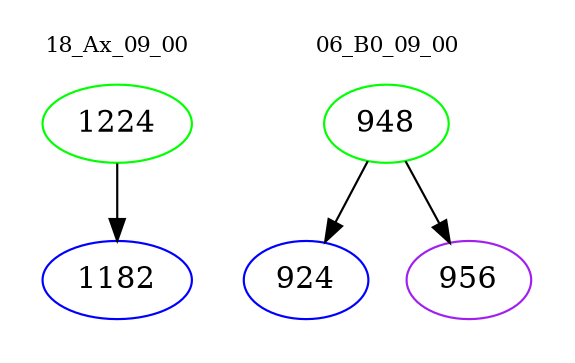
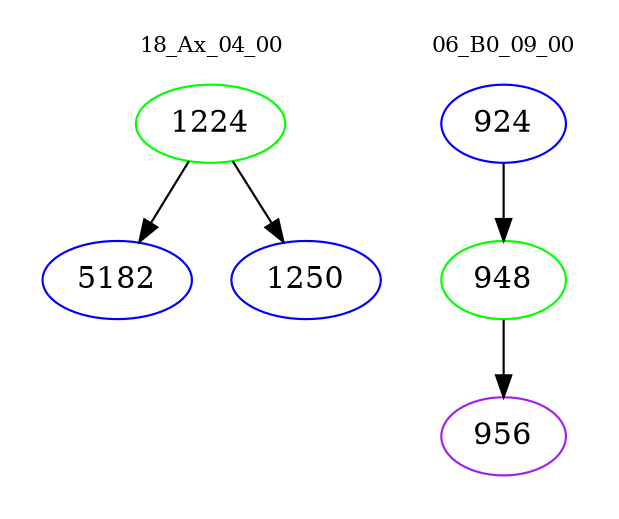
cluster "18_Ax_09_00": label "18_Ax_09_00" -> "18_Ax_04_00"
edge "948" -> "924": reversed
node "1182": label "1182" -> "5182"
node "1250": added
